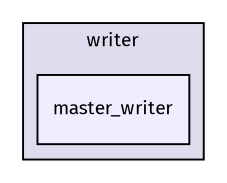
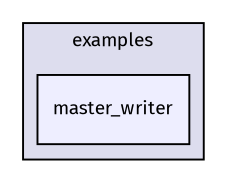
cluster "writer": label "writer" -> "examples"
